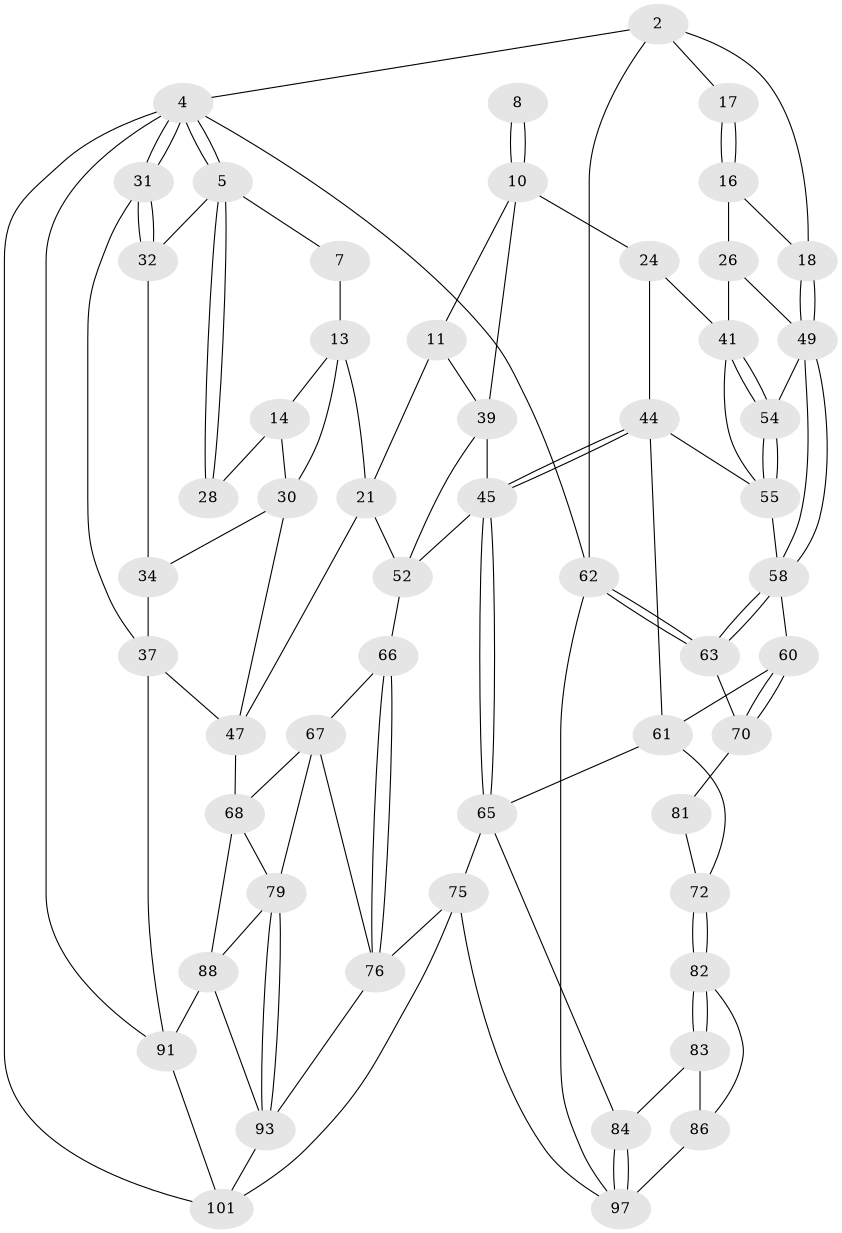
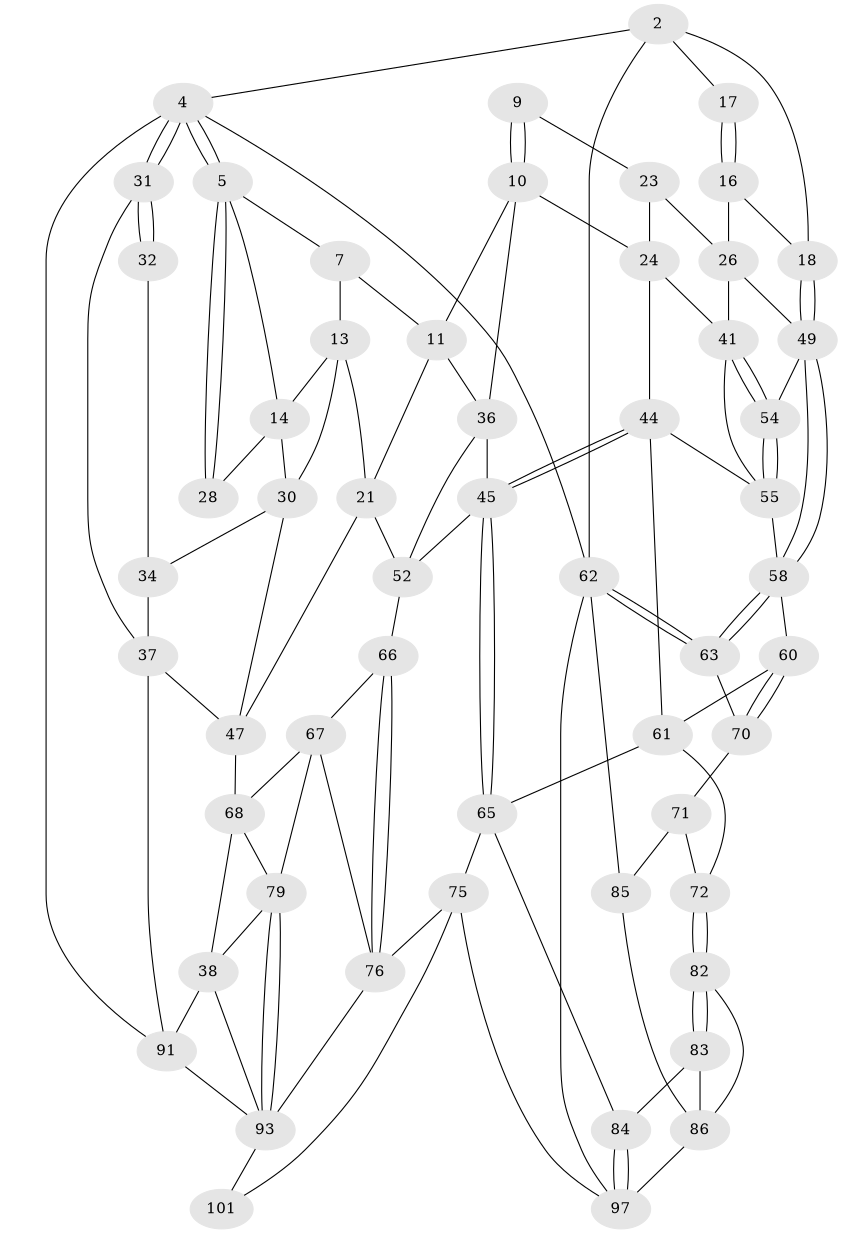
node "8": label "8" -> "9"
node "23": added
edge "5" -- "32": now "5" -- "14"
edge "7" -- "11": added
node "39": label "39" -> "36"
edge "4" -- "101": removed
node "81": label "81" -> "71"
node "85": added
node "88": label "88" -> "38"
edge "91" -- "101": now "91" -- "93"
